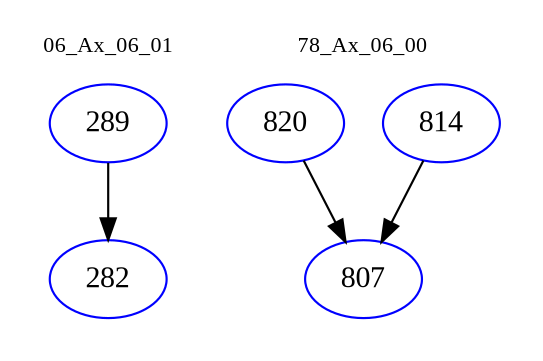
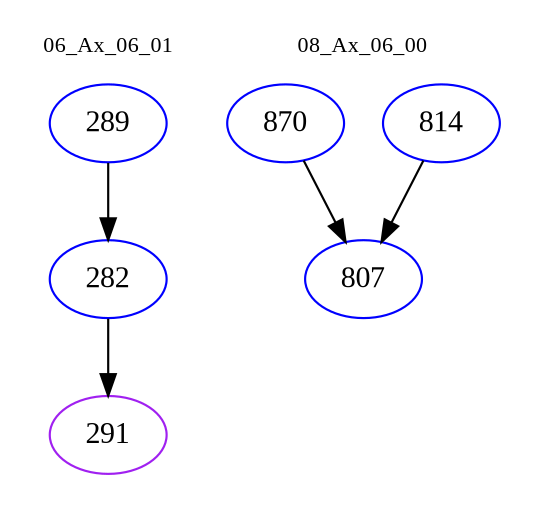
cluster "78_Ax_06_00": label "78_Ax_06_00" -> "08_Ax_06_00"
node "820": label "820" -> "870"
node "291": added
